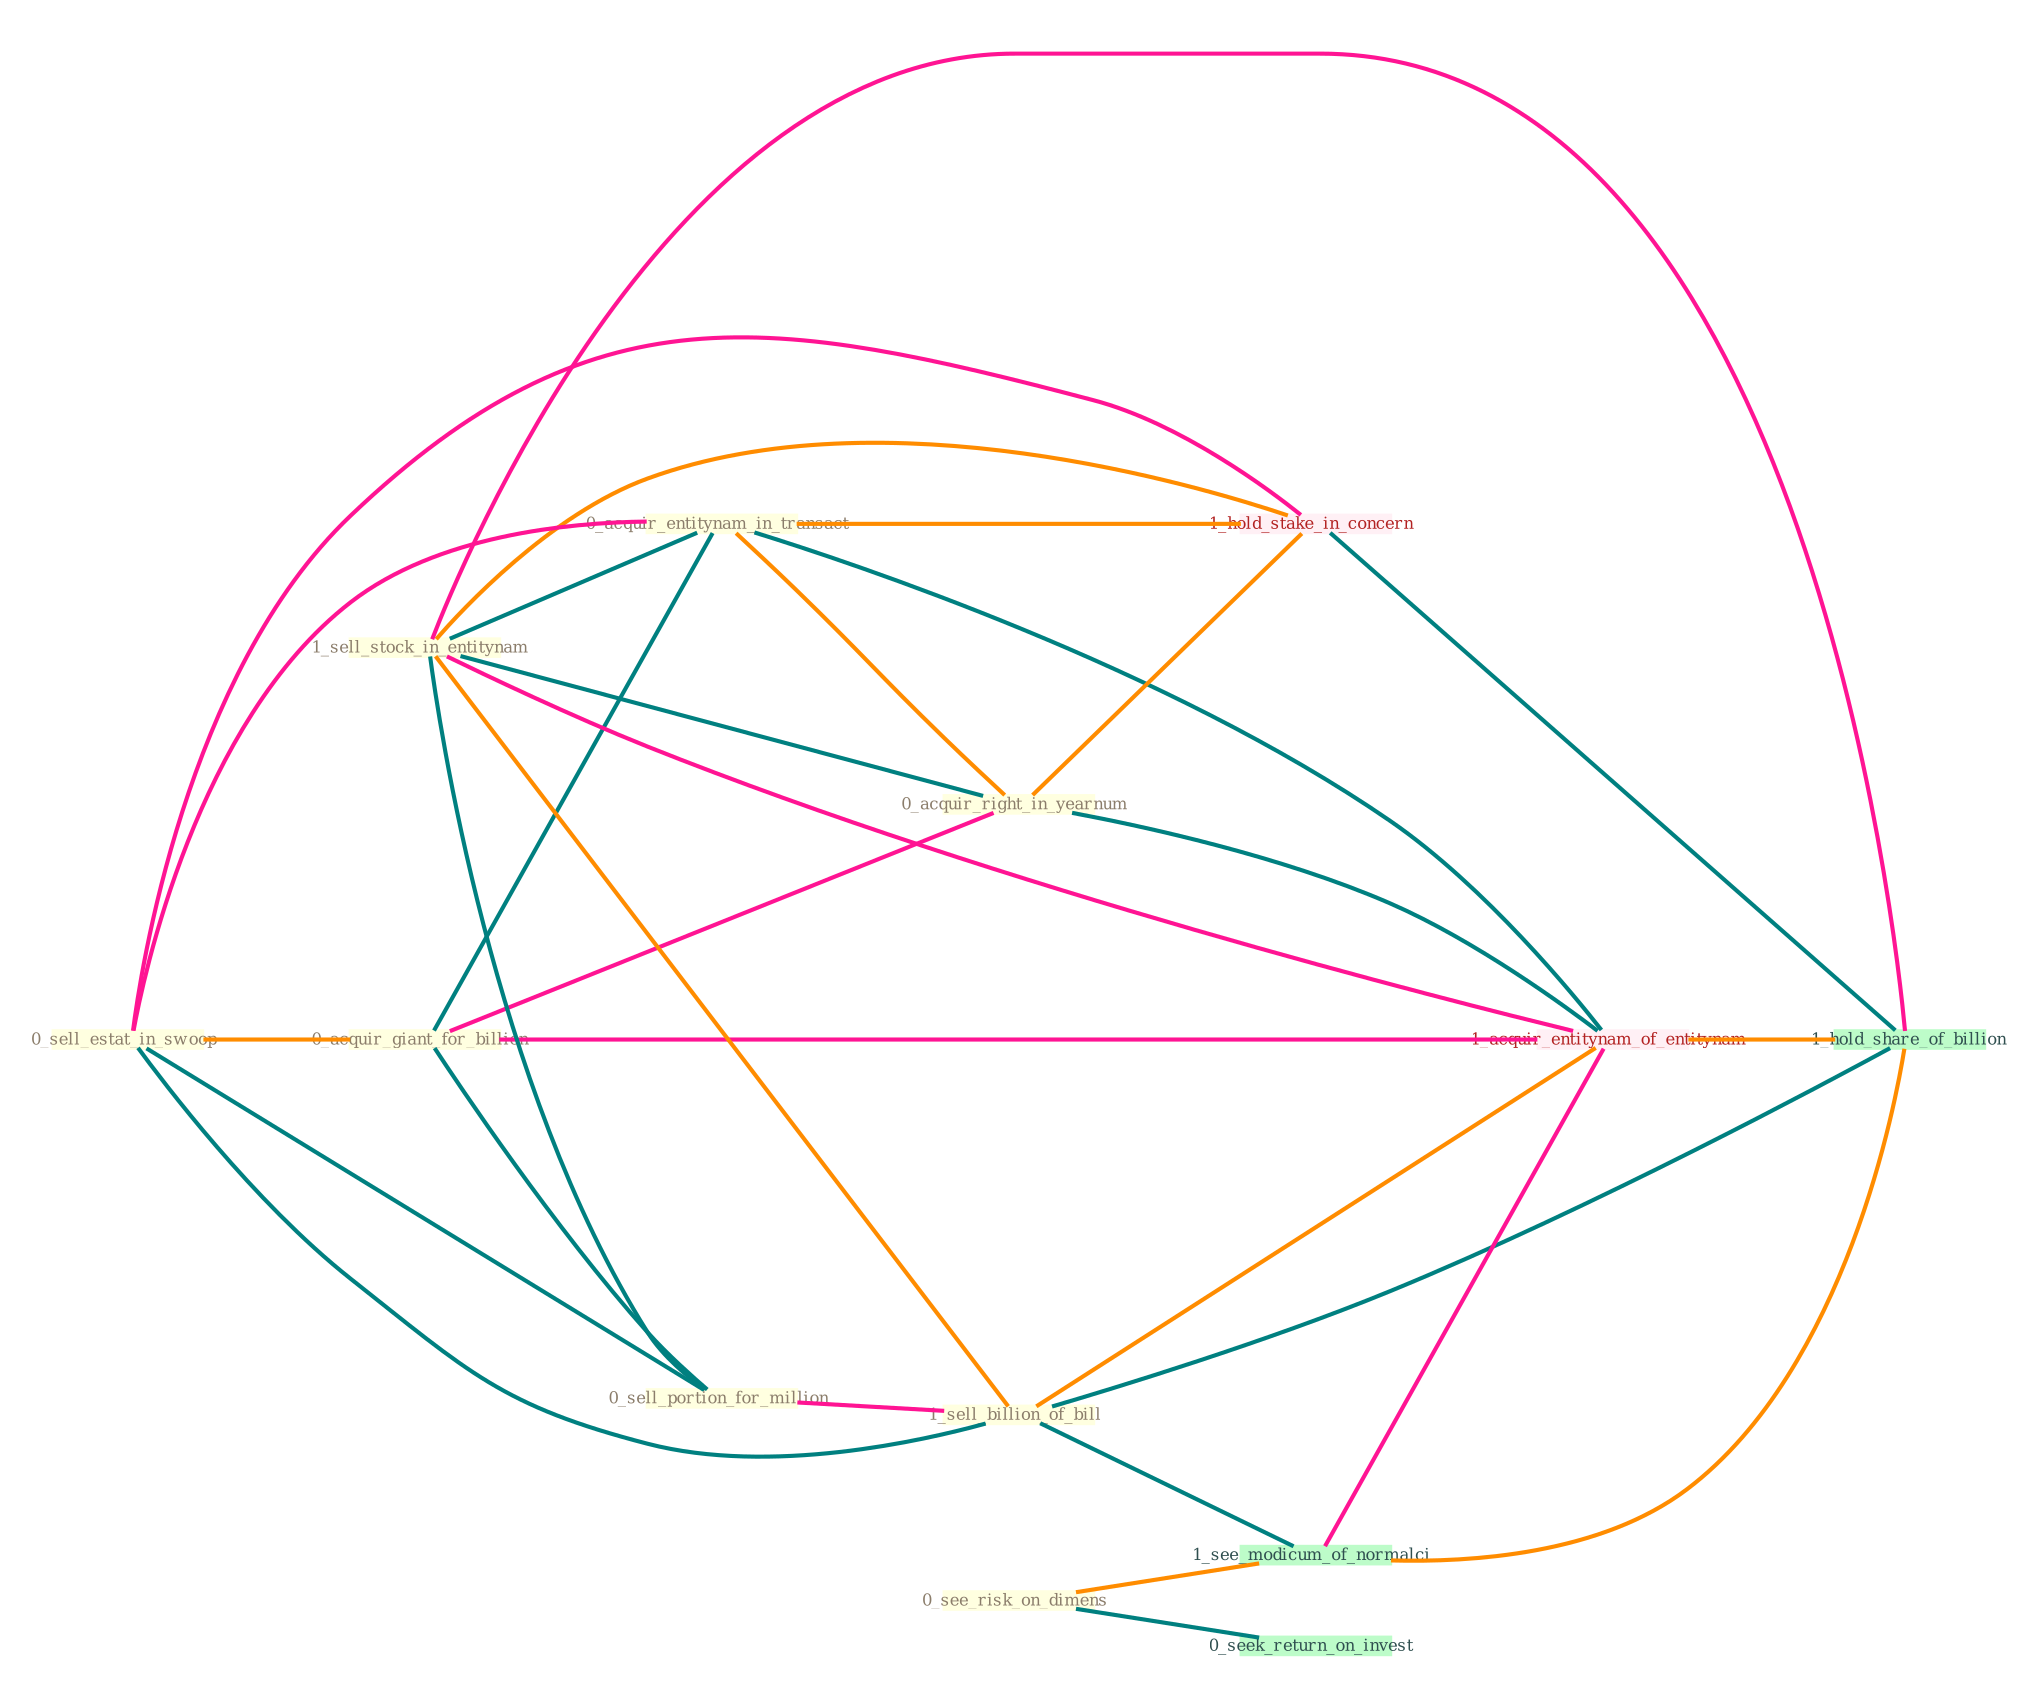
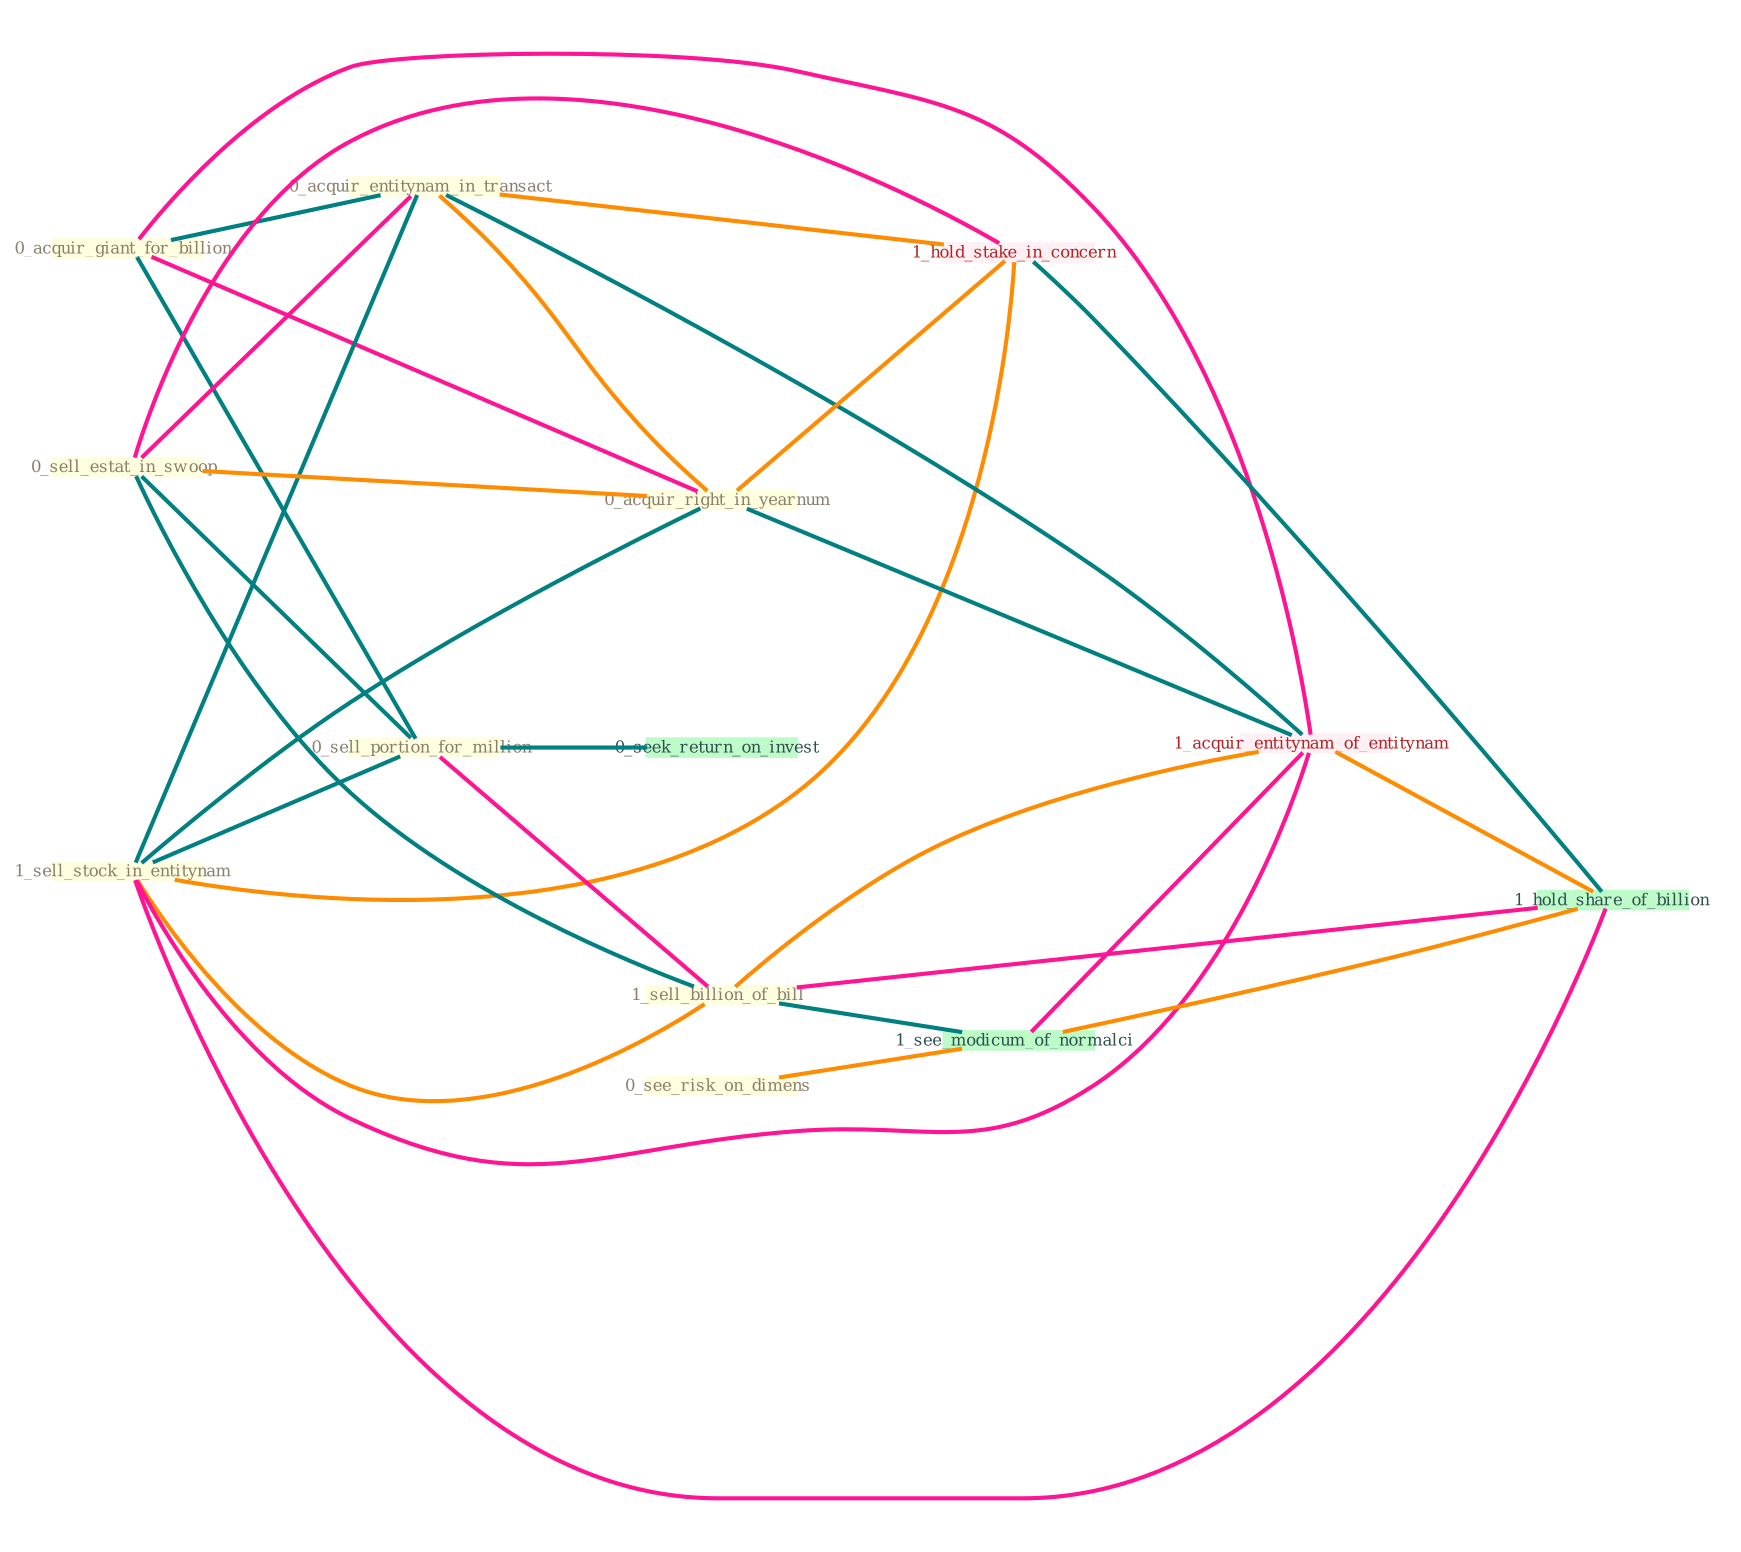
edge "0_sell_estat_in_swoop" -- "0_acquir_giant_for_billion": now "0_sell_estat_in_swoop" -- "0_acquir_right_in_yearnum"
edge "1_hold_share_of_billion" -- "1_sell_billion_of_bill": color teal -> deeppink
edge "0_see_risk_on_dimens" -- "0_seek_return_on_invest": now "0_sell_portion_for_million" -- "0_seek_return_on_invest"
